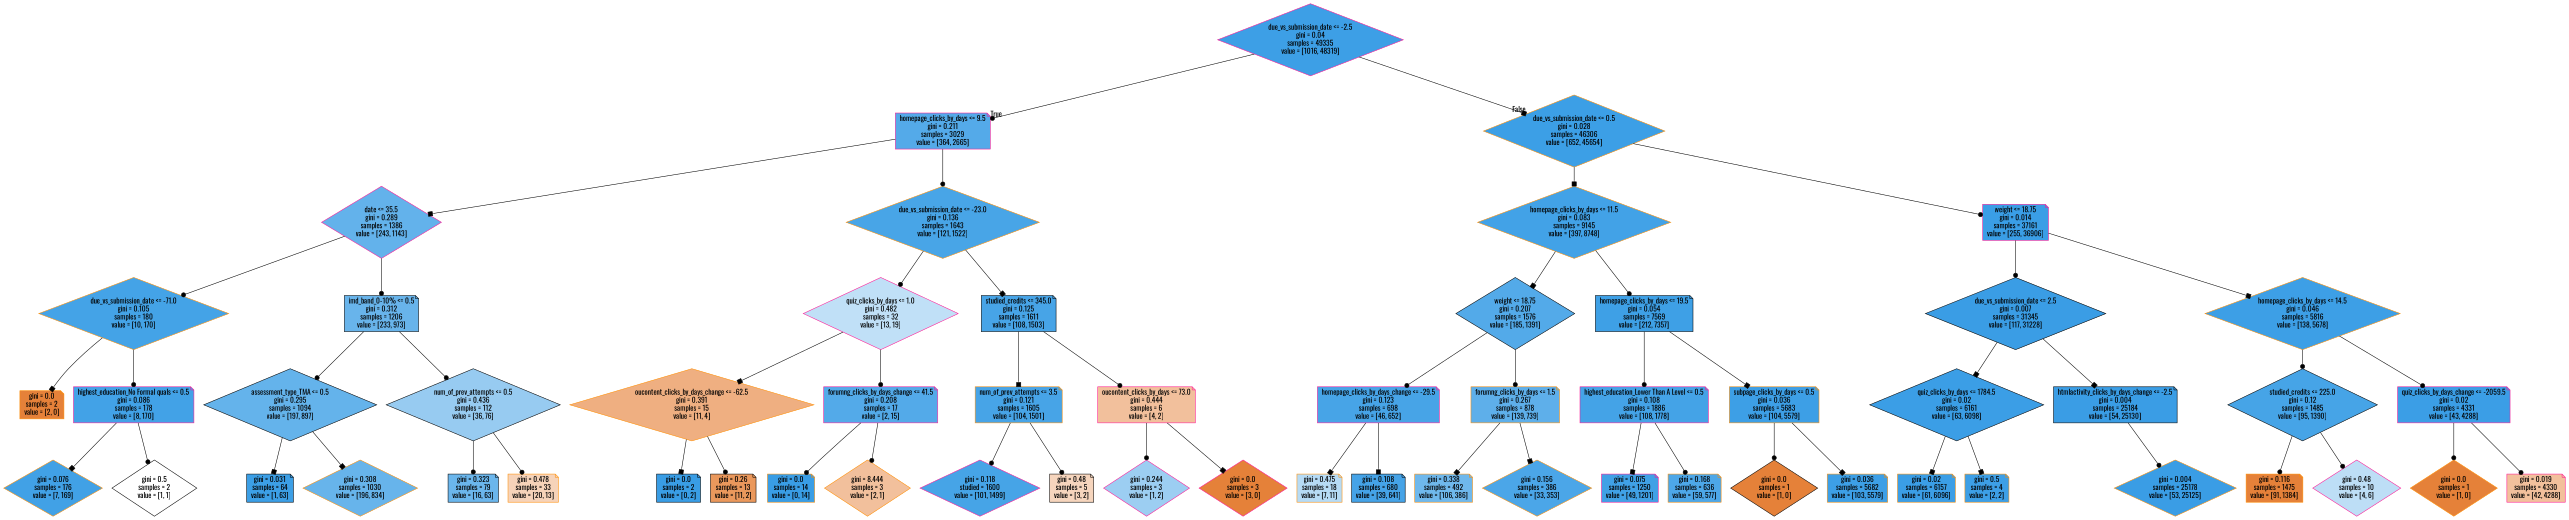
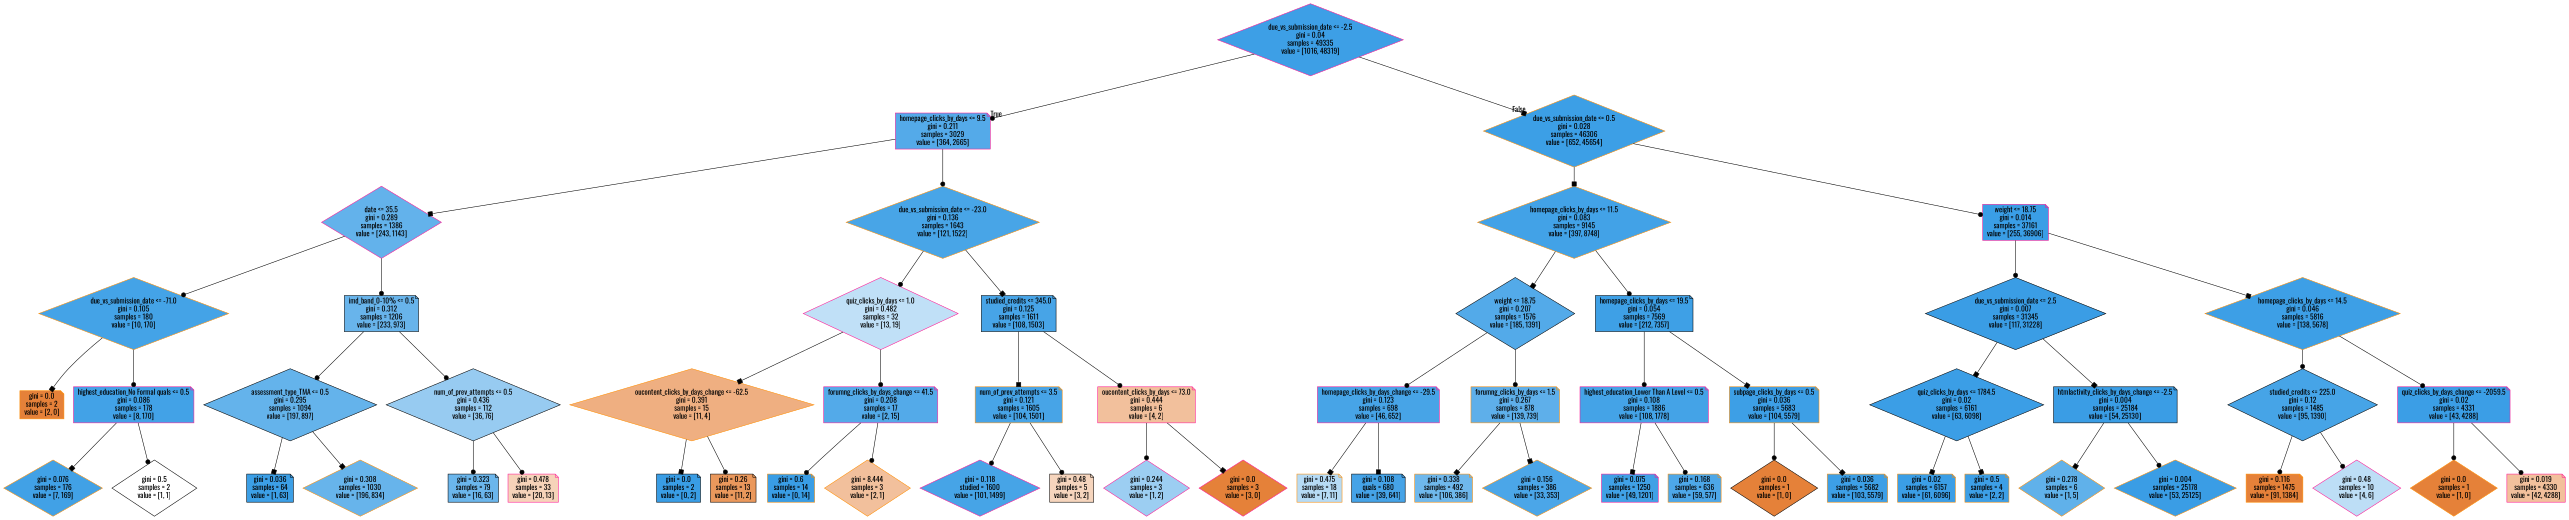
node "gini = 0.031 samples = 64 value = [1, 63]": label "gini = 0.031 samples = 64 value = [1, 63]" -> "gini = 0.036 samples = 64 value = [1, 63]"
node "gini = 0.478 samples = 33 value = [20, 13]": color darkorange -> deeppink
node "gini = 0.0 samples = 14 value = [0, 14]": label "gini = 0.0 samples = 14 value = [0, 14]" -> "gini = 0.6 samples = 14 value = [0, 14]"
node "gini = 0.108 samples = 680 value = [39, 641]": label "gini = 0.108 samples = 680 value = [39, 641]" -> "gini = 0.108 quals = 680 value = [39, 641]"
node "gini = 0.278 samples = 6 value = [1, 5]": added
